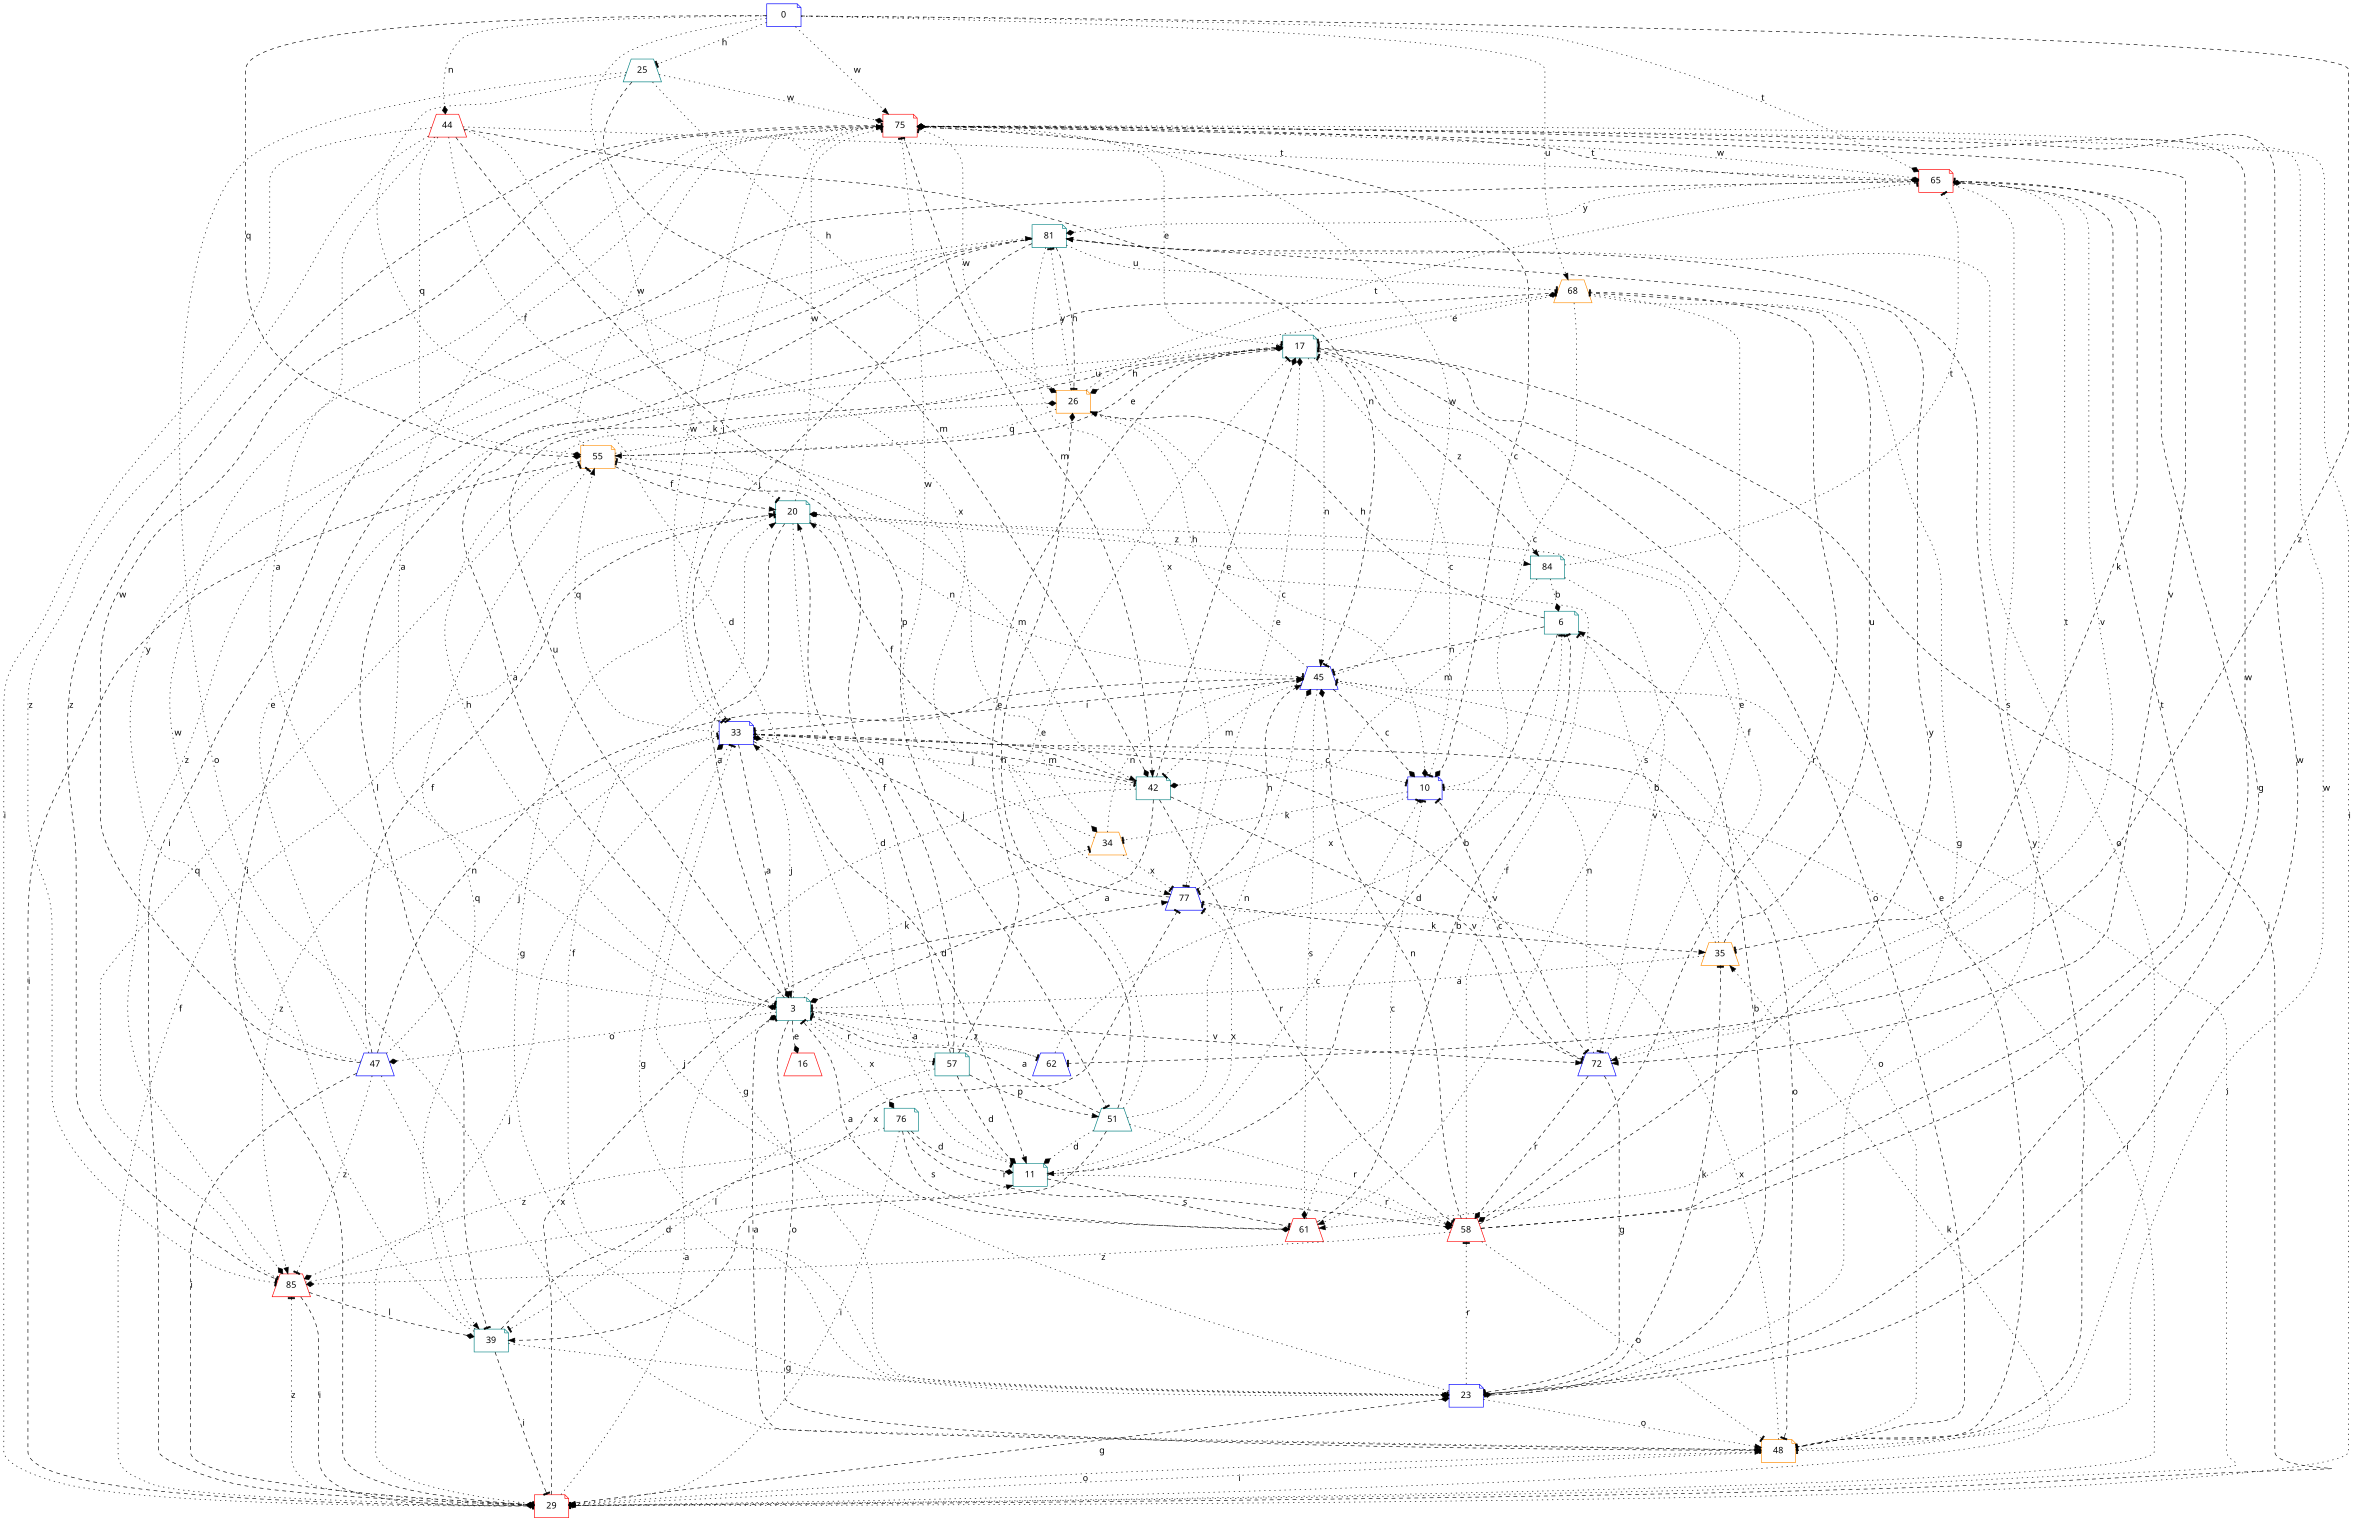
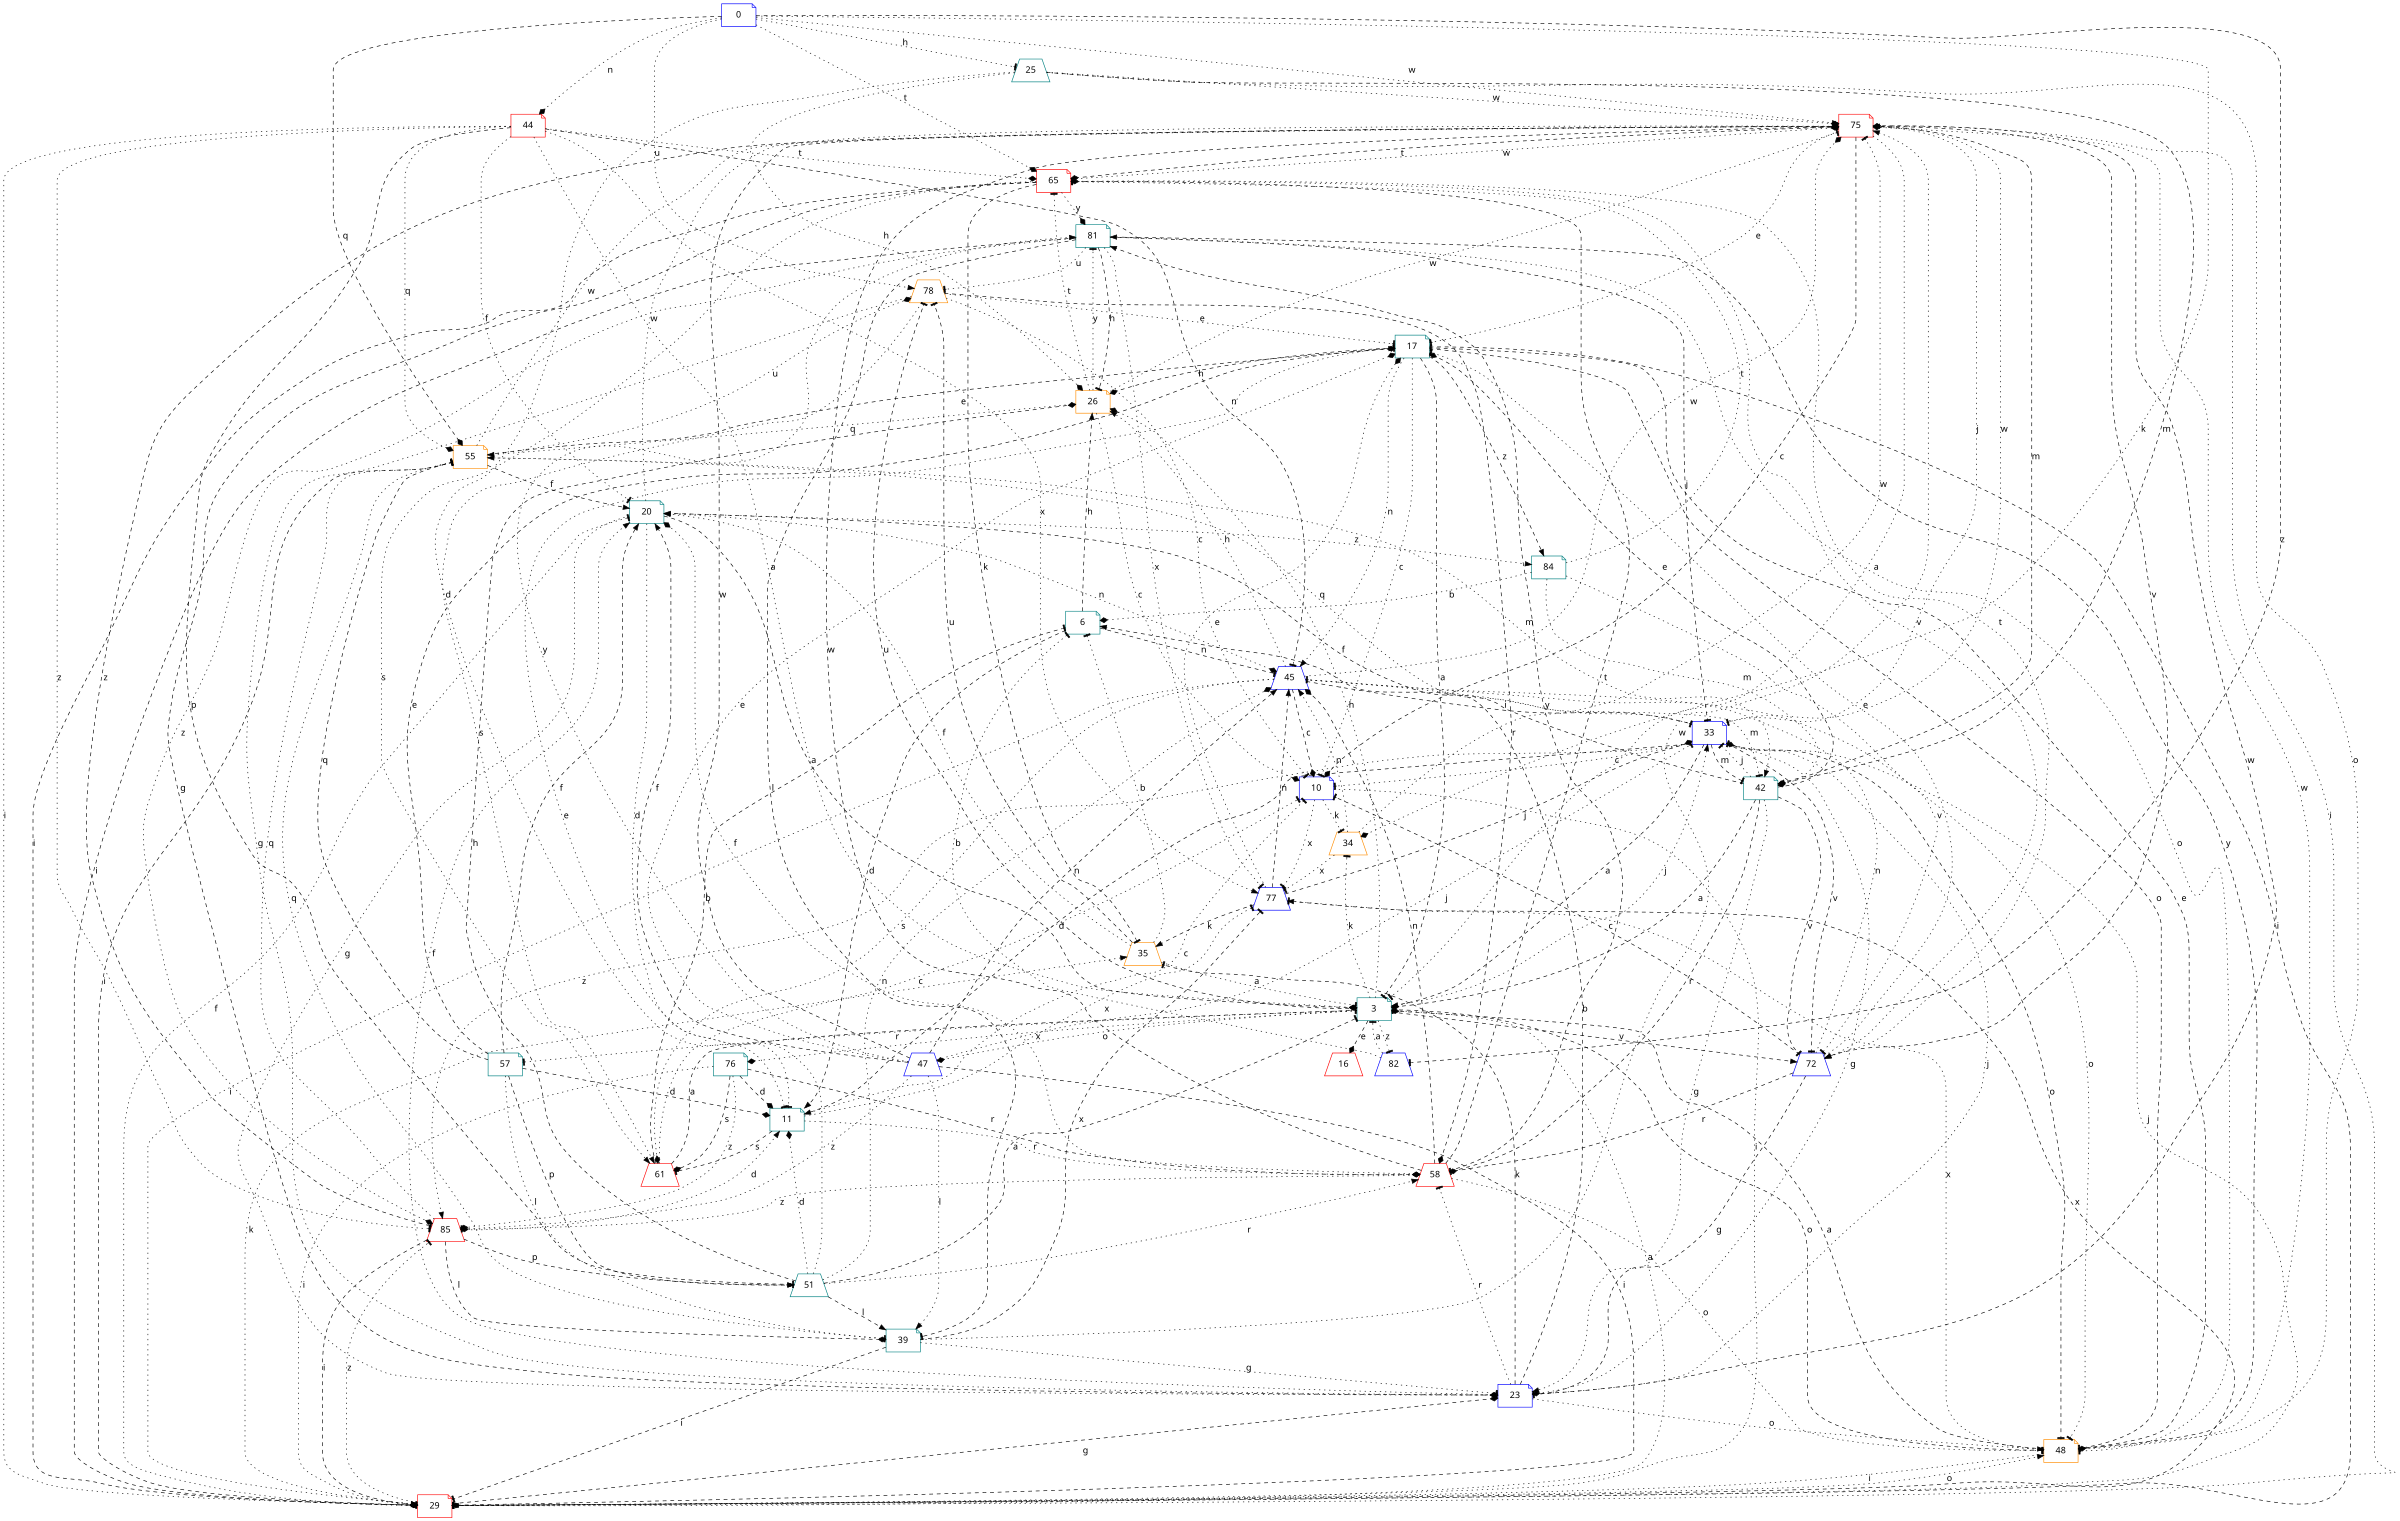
node "44": shape trapezium -> note
node "68": label "68" -> "78"
edge "20" -> "45": arrowhead tee -> diamond
node "62": label "62" -> "82"
edge "85" -> "51": added, label "p"
